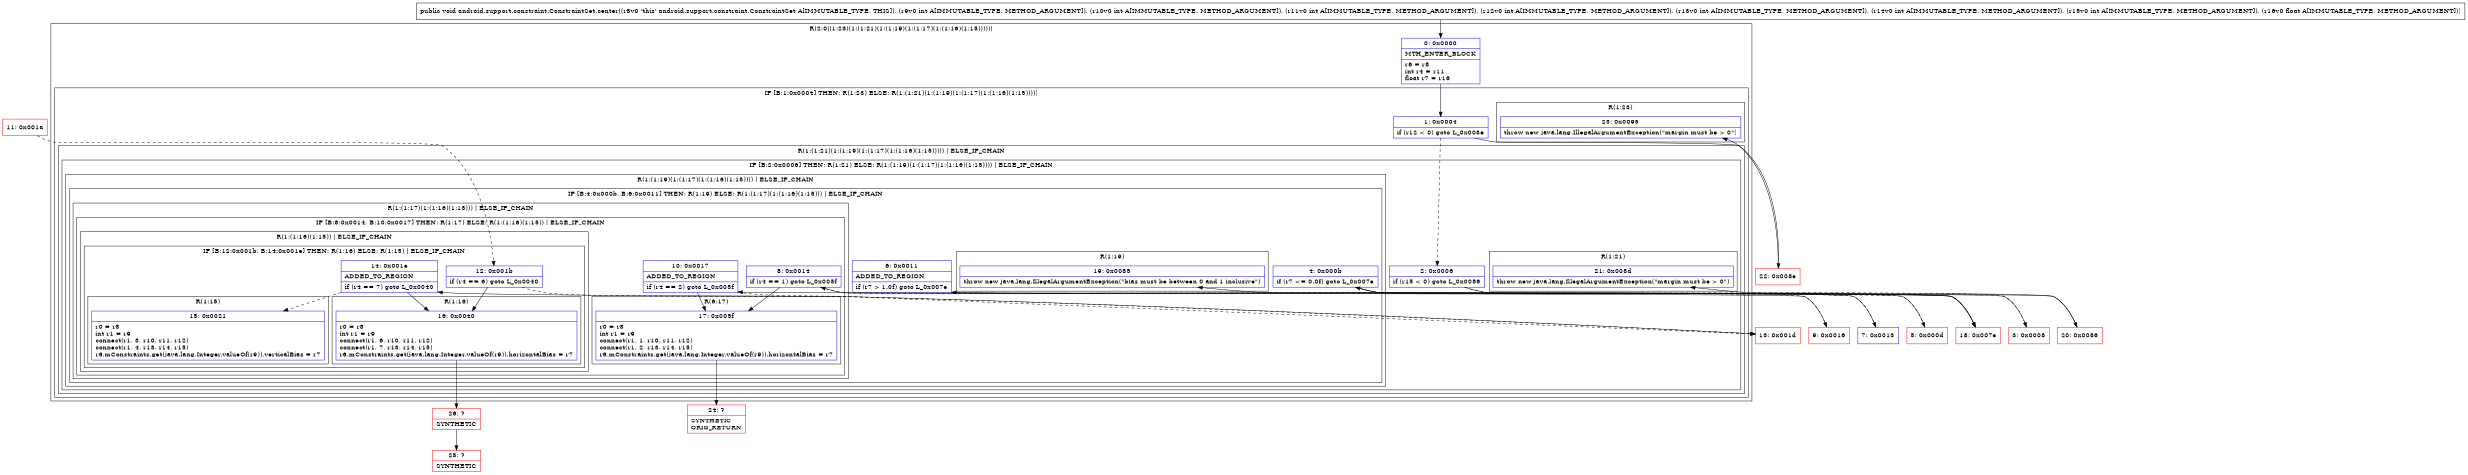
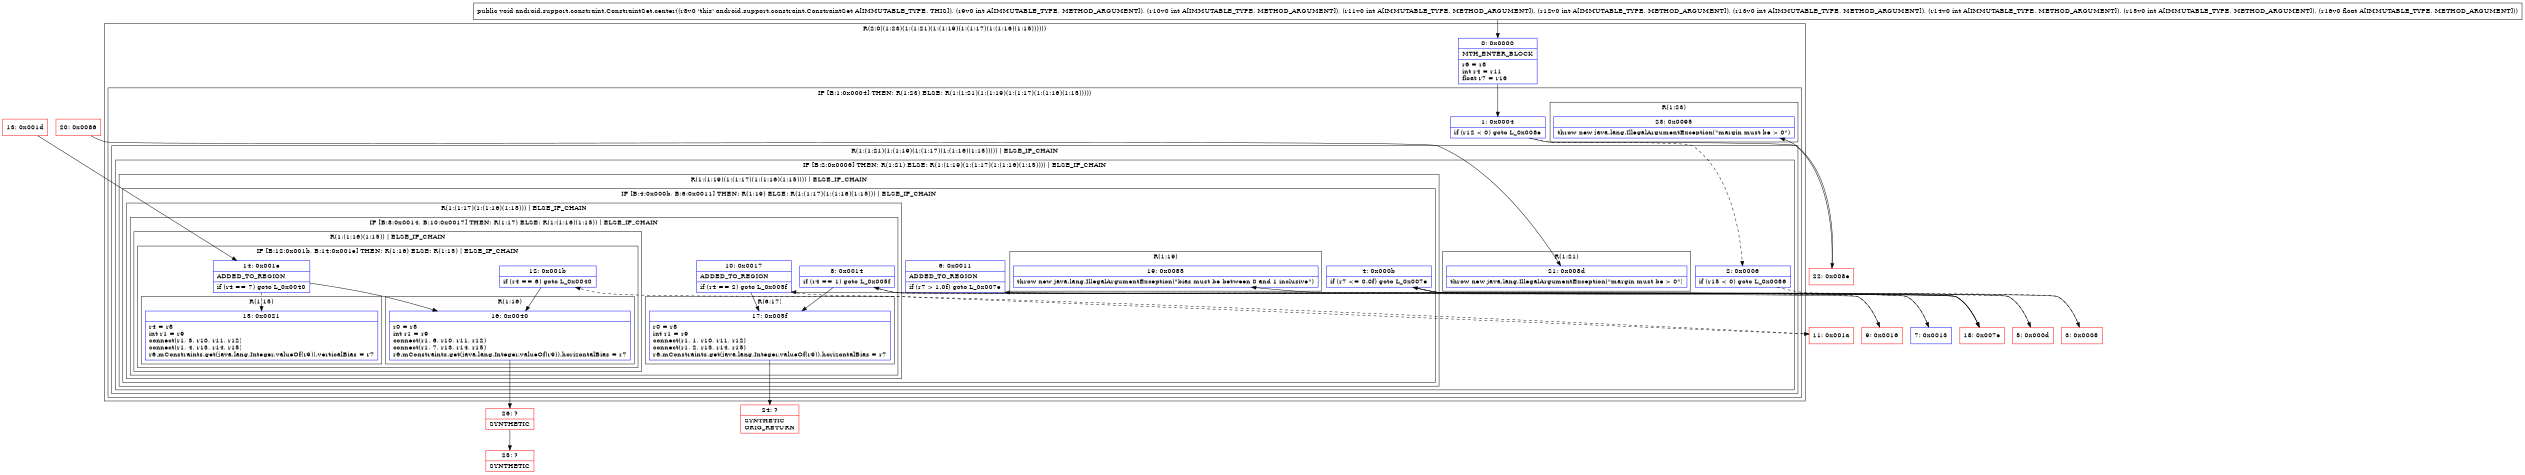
edge "2: 0x0006" -> "20: 0x0086": removed
edge "12: 0x001b" -> "13: 0x001d": removed
edge "10: 0x0017" -> "13: 0x001d": now "10: 0x0017" -> "11: 0x001a"
node "15: 0x0021": text "r0 = r8" -> "r4 = r8"
